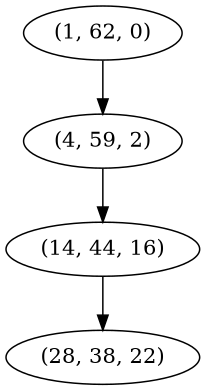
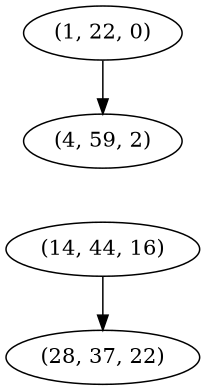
node "(1, 62, 0)": label "(1, 62, 0)" -> "(1, 22, 0)"
edge "(4, 59, 2)" -> "(14, 44, 16)": removed
node "(28, 38, 22)": label "(28, 38, 22)" -> "(28, 37, 22)"
